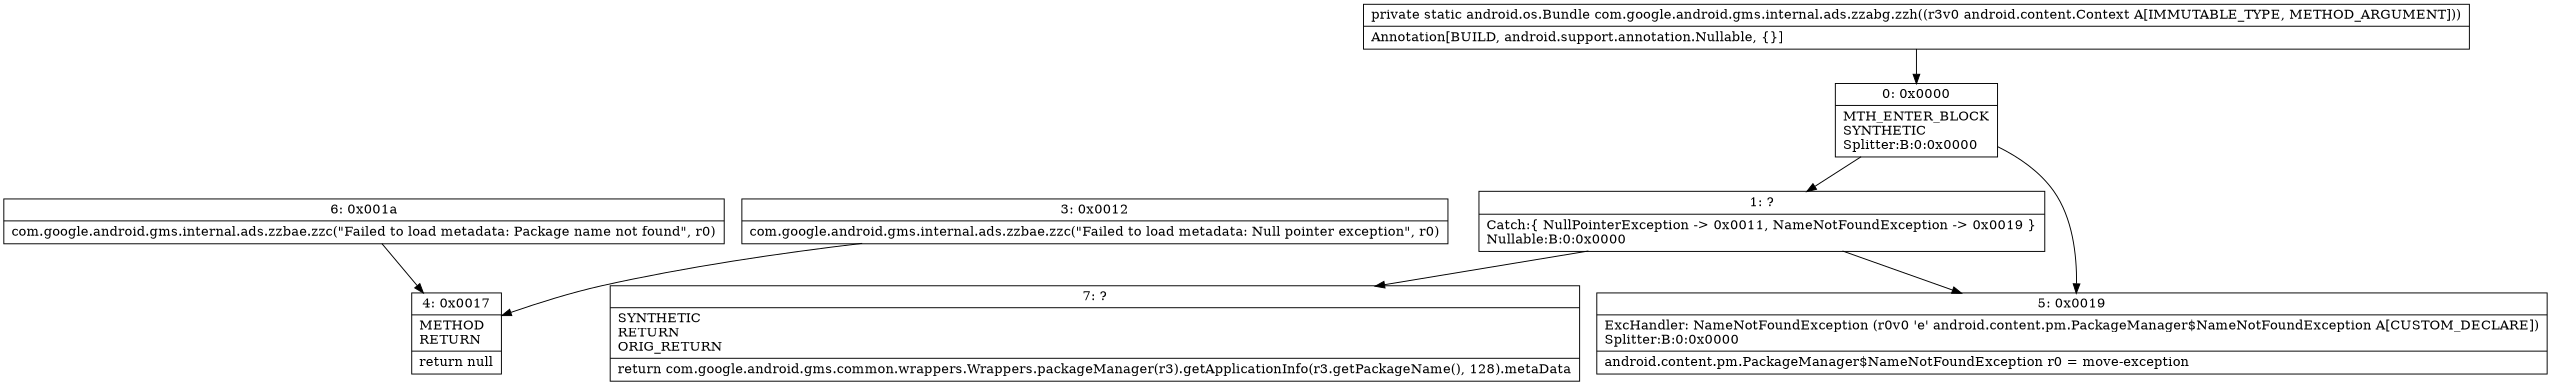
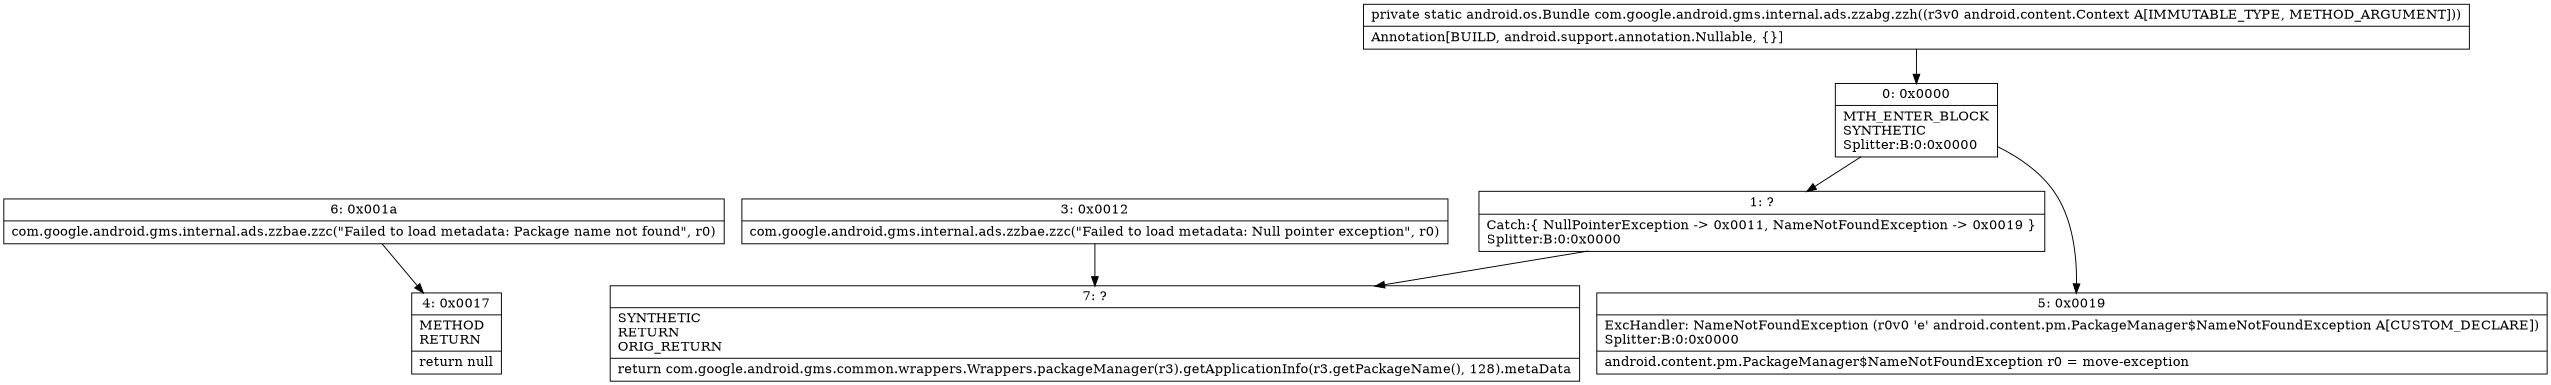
node "1: ?": text "Nullable:B:0:0x0000" -> "Splitter:B:0:0x0000"
edge "3: 0x0012" -> "4: 0x0017": now "3: 0x0012" -> "7: ?"
edge "1: ?" -> "5: 0x0019": removed
